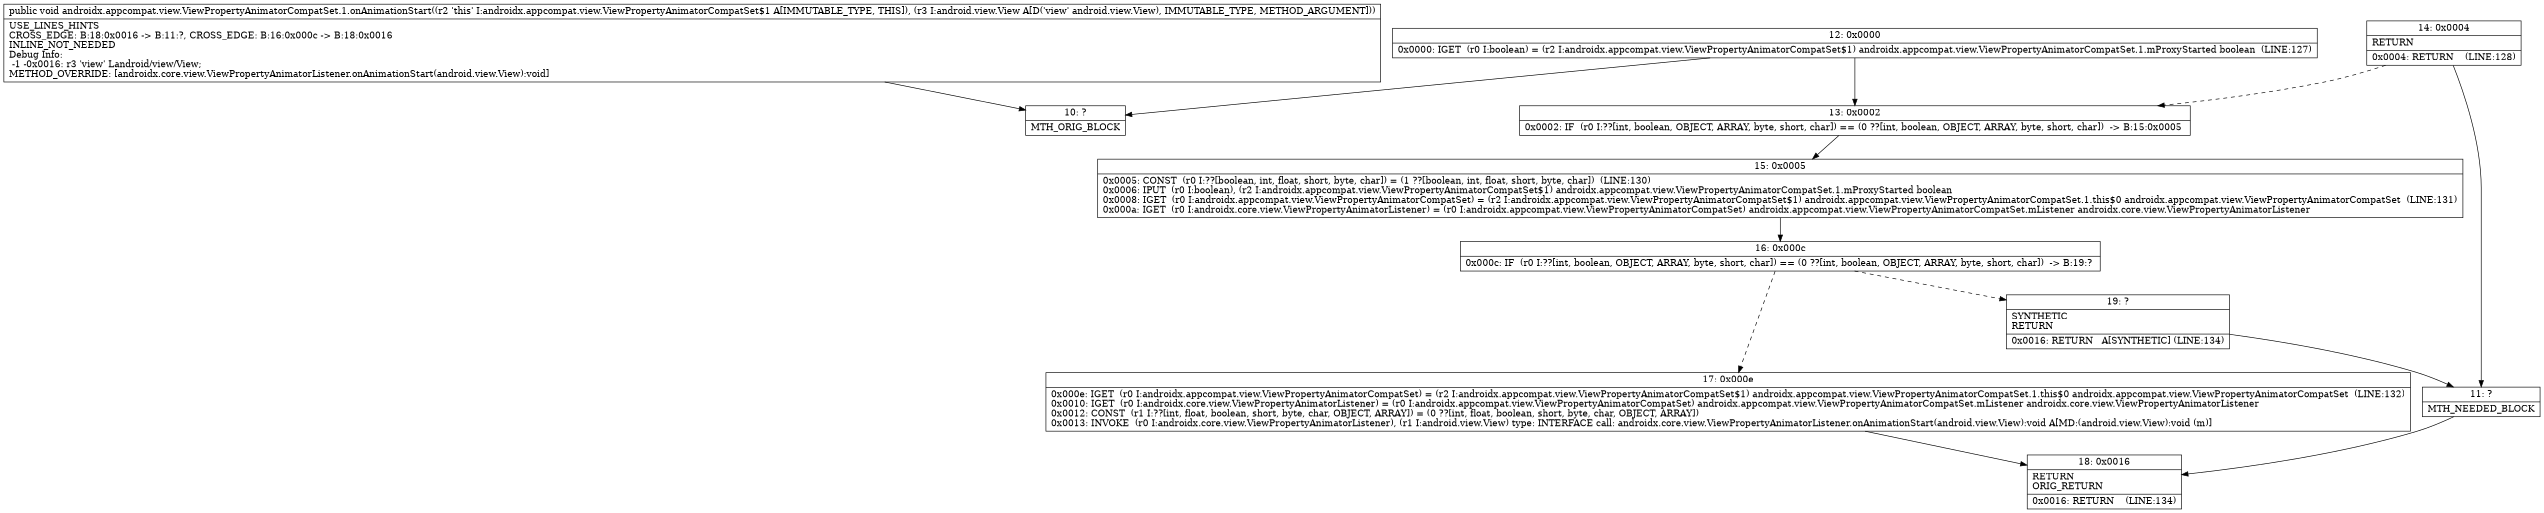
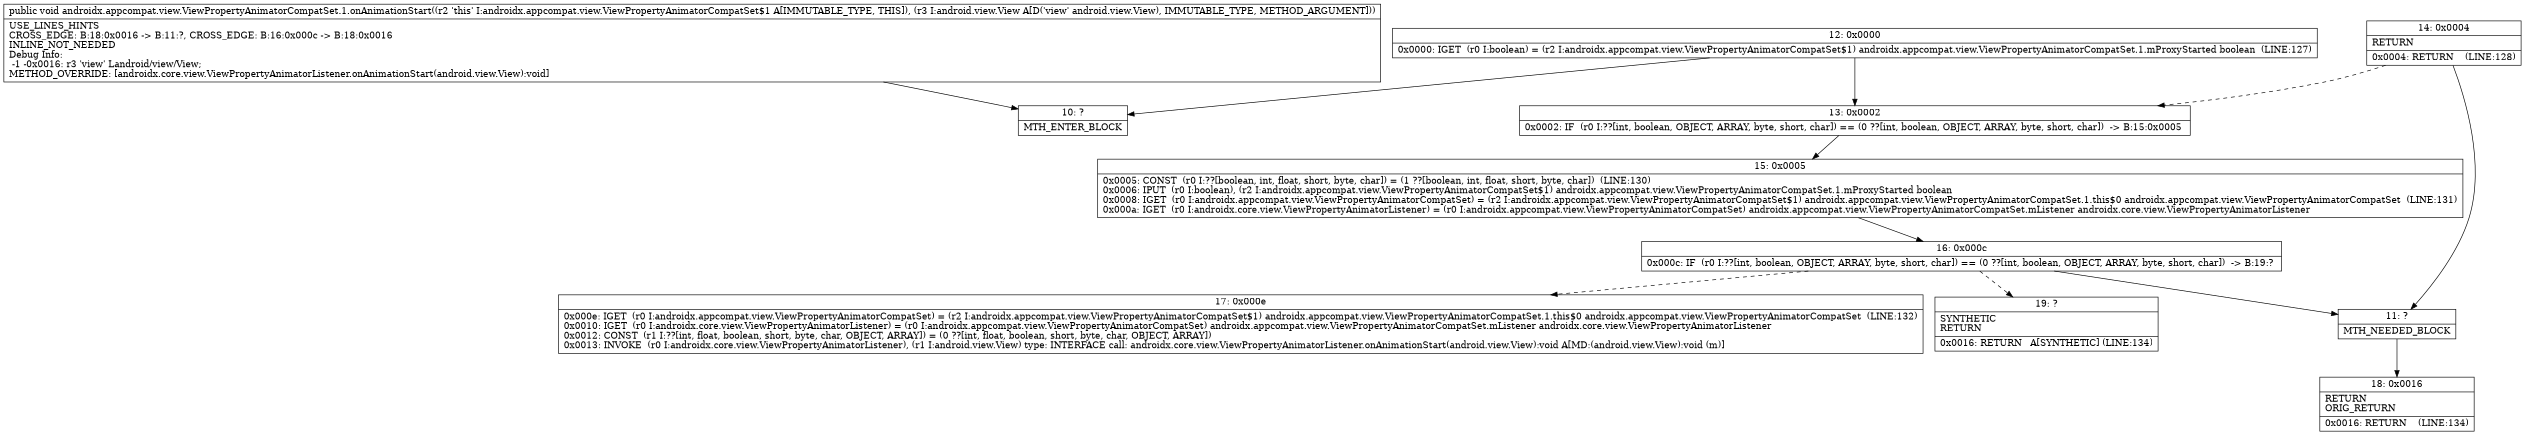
node "10: ?": text "MTH_ORIG_BLOCK" -> "MTH_ENTER_BLOCK"
edge "19: ?" -> "11: ?": now "16: 0x000c" -> "11: ?"
edge "17: 0x000e" -> "18: 0x0016": removed
